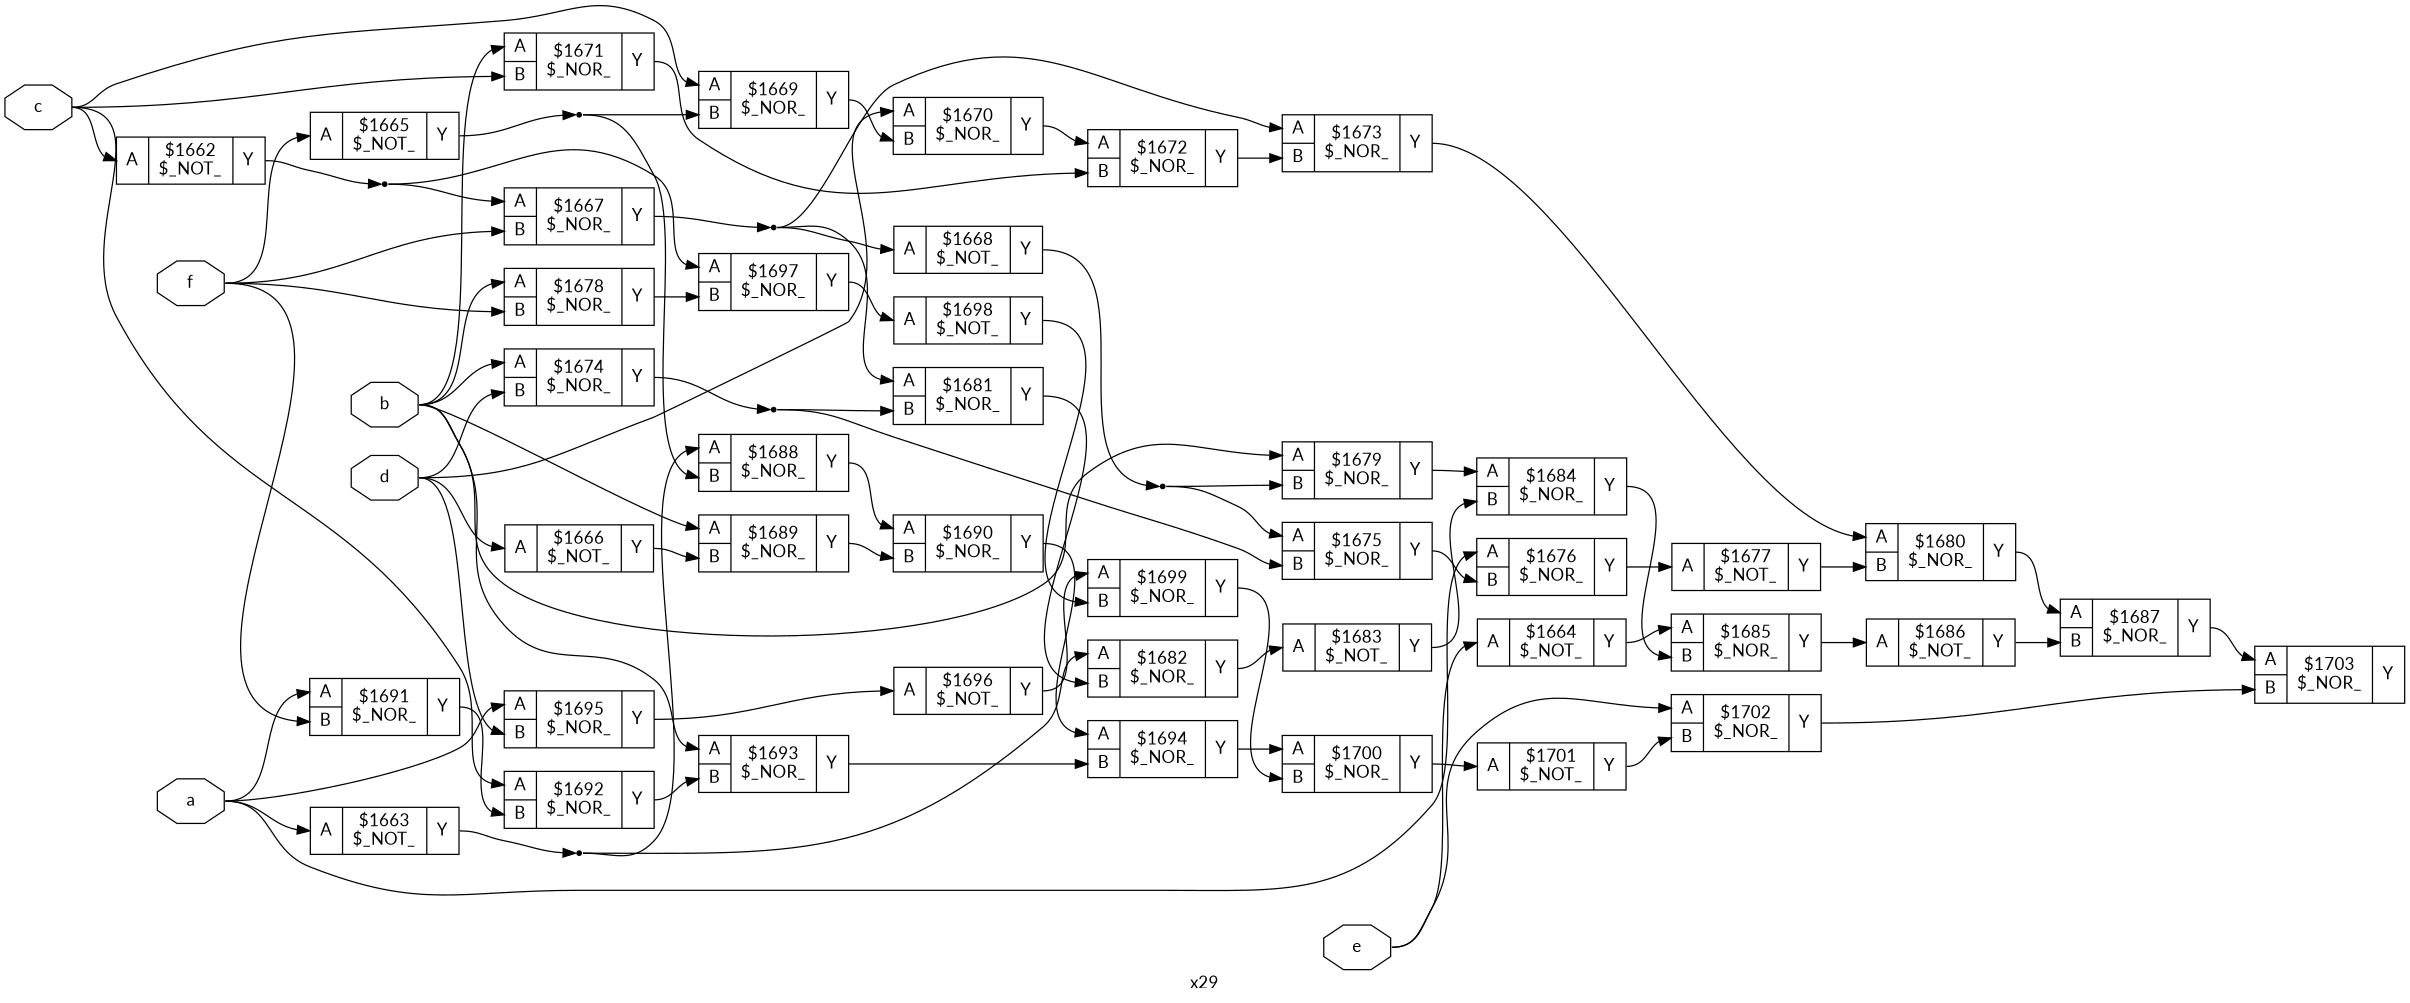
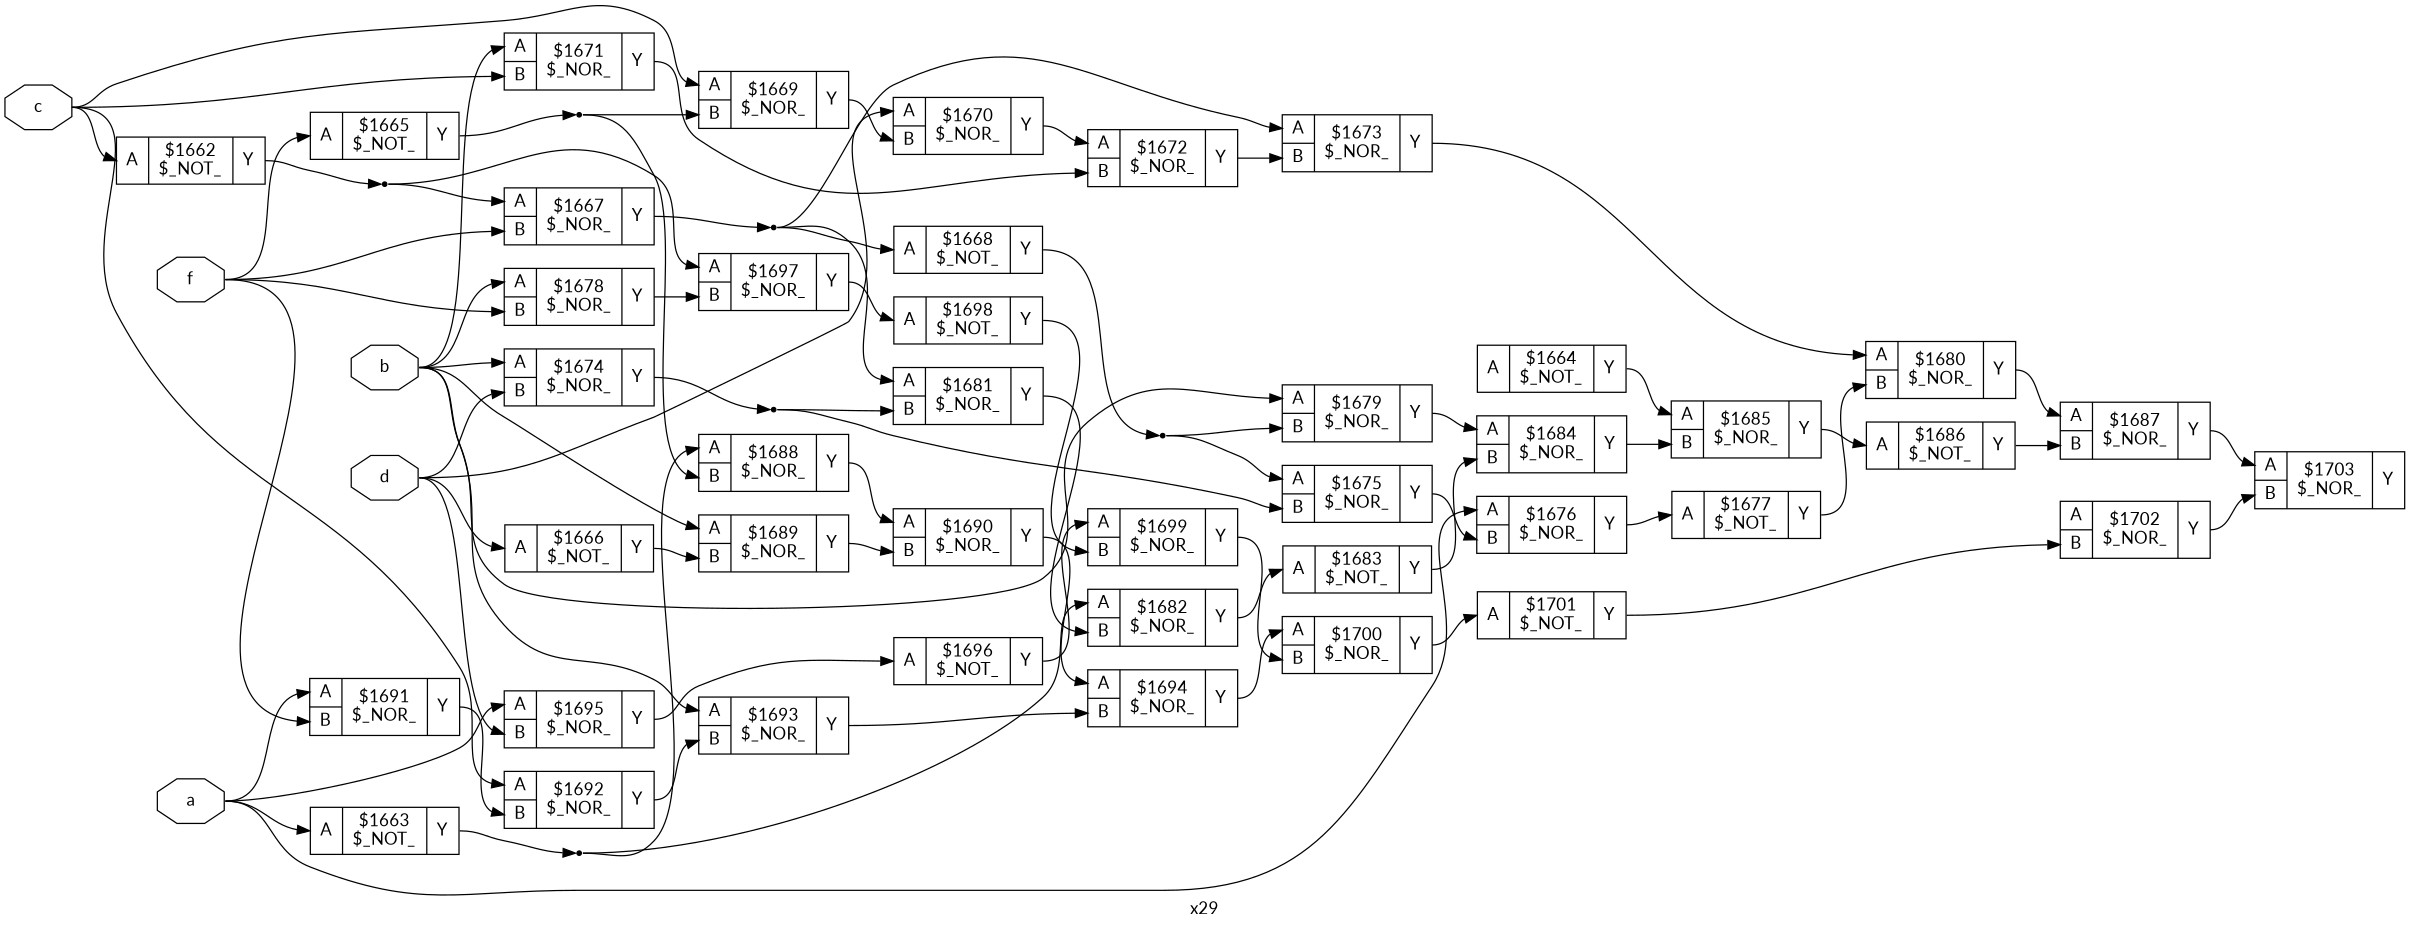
node "e": removed
